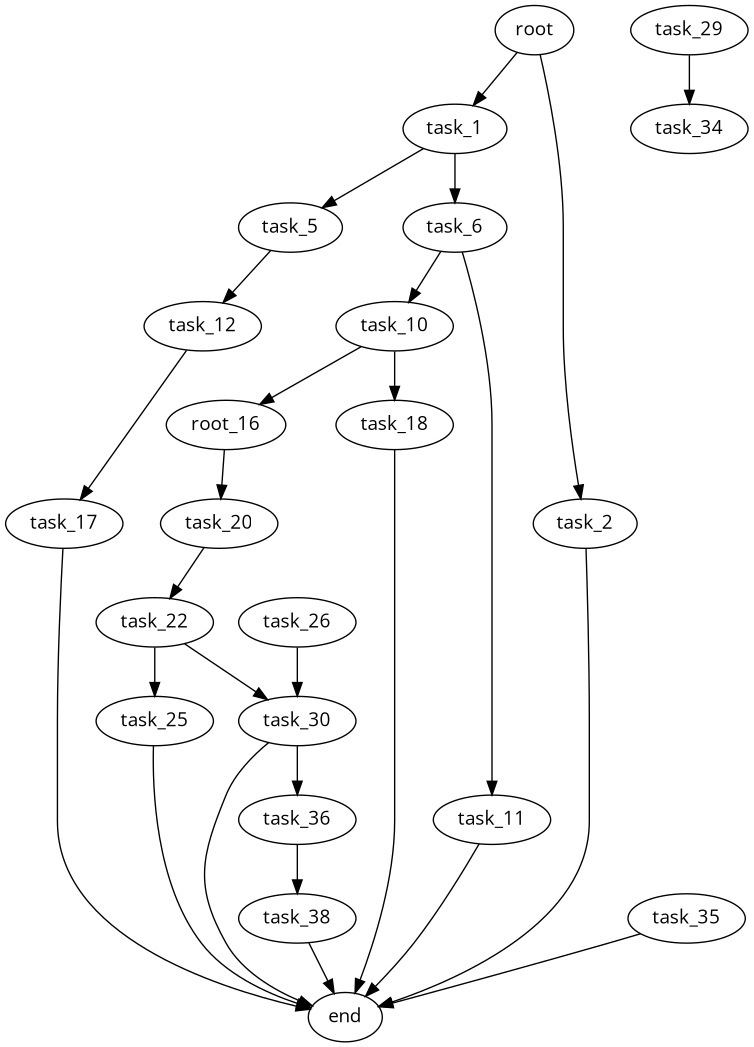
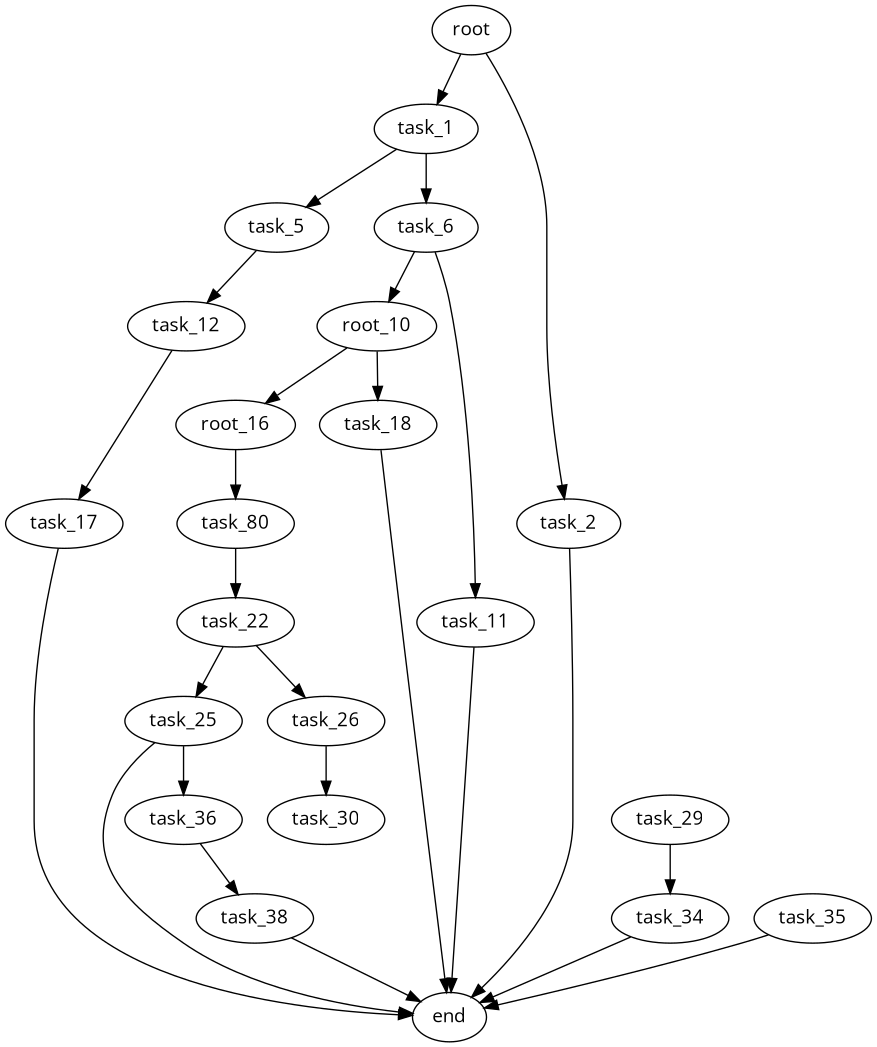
node "task_10": label "task_10" -> "root_10"
node "task_20": label "task_20" -> "task_80"
edge "task_22" -> "task_30": now "task_22" -> "task_26"
edge "task_30" -> "task_36": now "task_25" -> "task_36"
edge "task_30" -> "end": now "task_34" -> "end"
